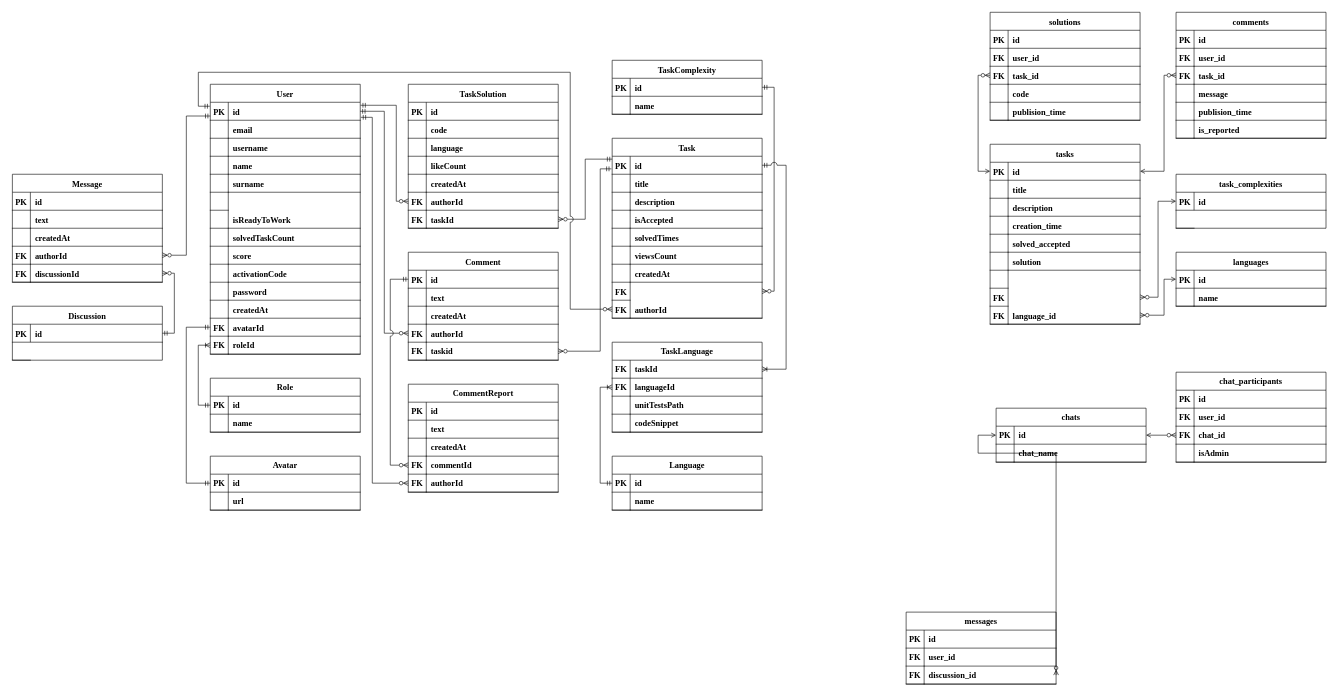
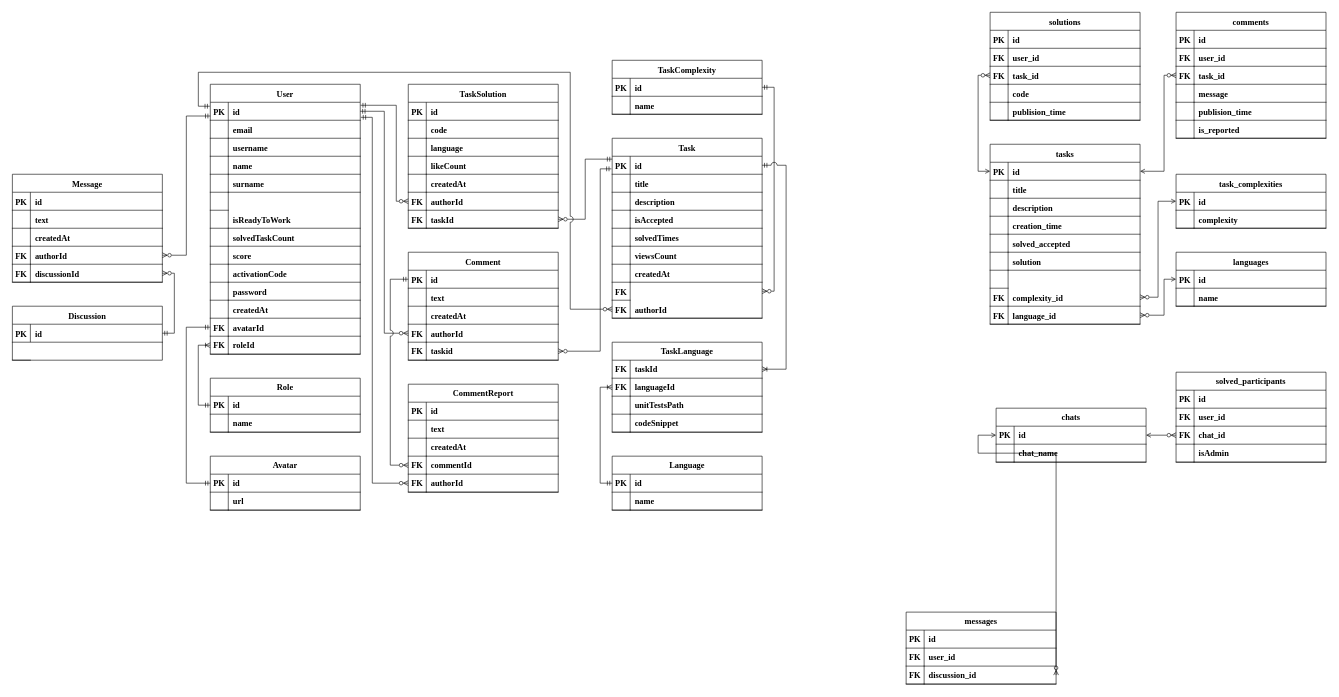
node "complexity": added
node "complexity_id": added
node "chat_participants": label "chat_participants" -> "solved_participants"
